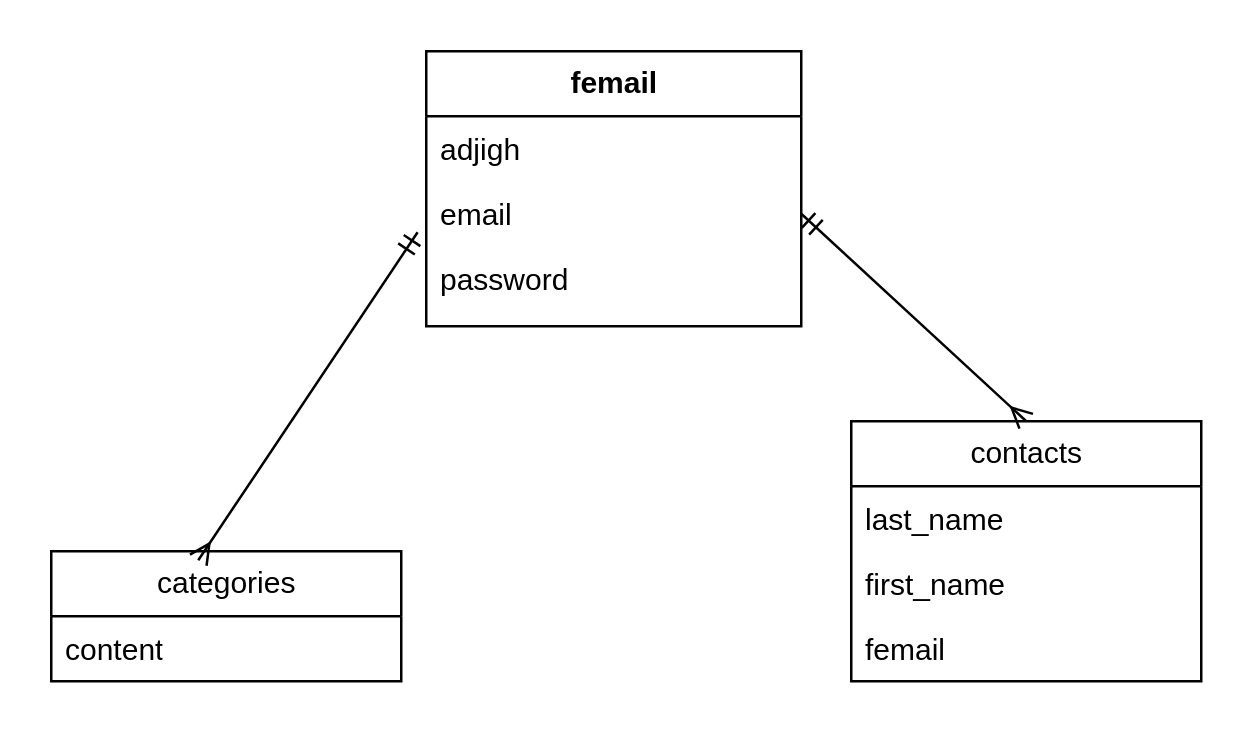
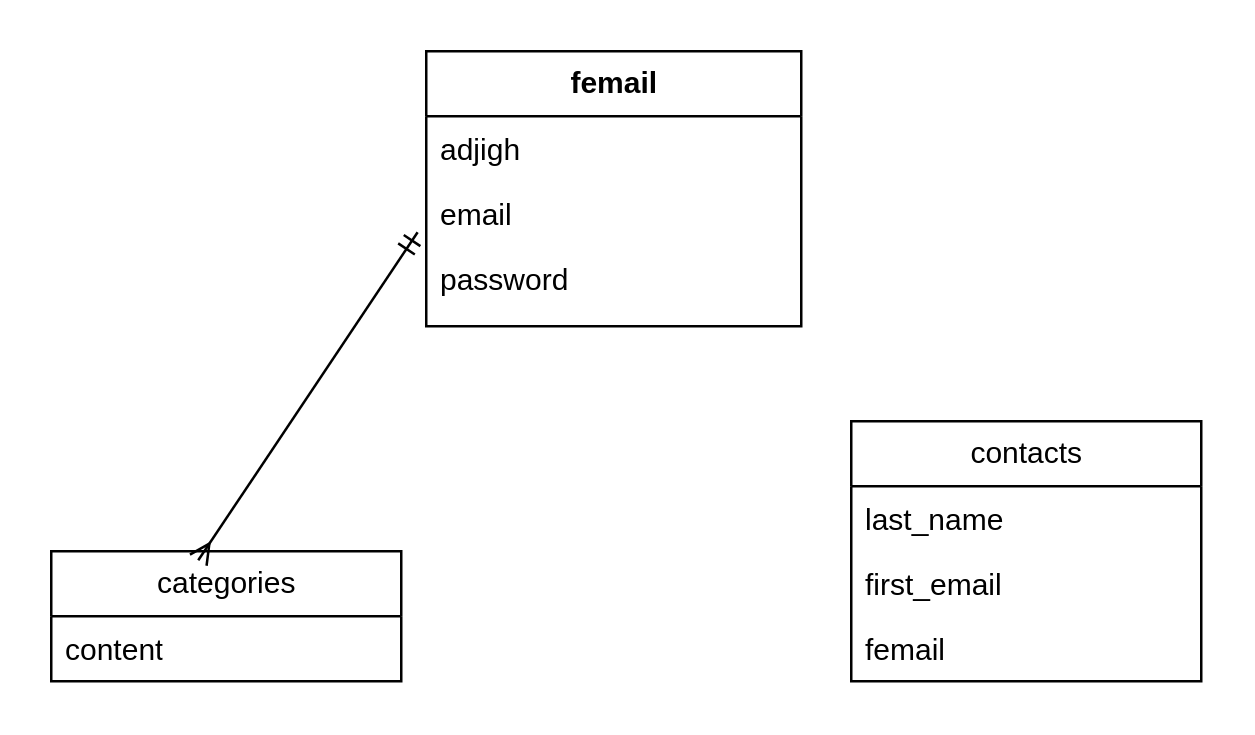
edge "email" -- "contacts": removed
node "first_name": label "first_name" -> "first_email"
